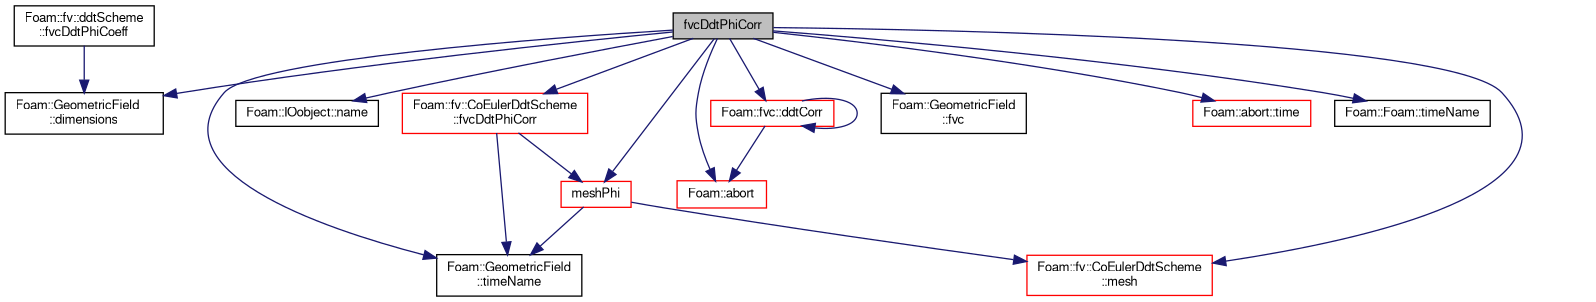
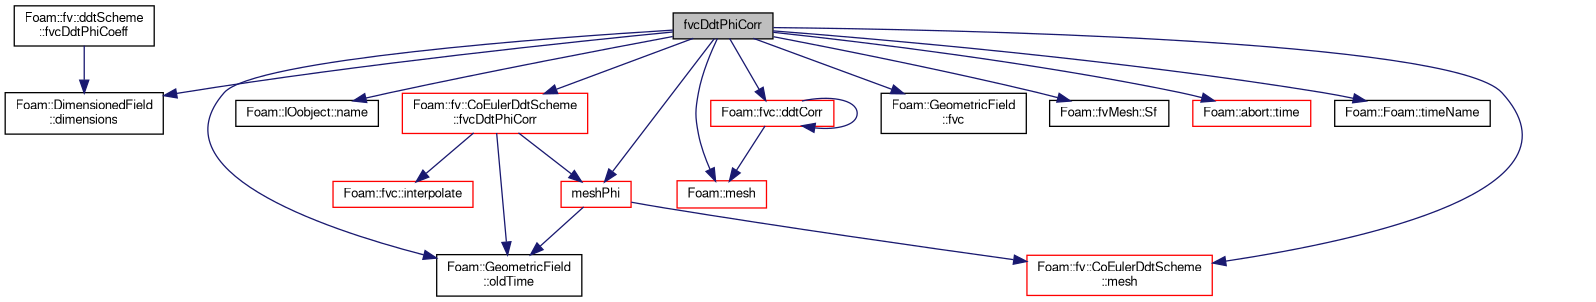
node "Foam::GeometricField ::dimensions": label "Foam::GeometricField ::dimensions" -> "Foam::DimensionedField ::dimensions"
node "Foam::fvMesh::Sf": added
node "Foam::fvc::interpolate": added
node "Foam::abort": label "Foam::abort" -> "Foam::mesh"
node "Foam::GeometricField ::timeName": label "Foam::GeometricField ::timeName" -> "Foam::GeometricField ::oldTime"
